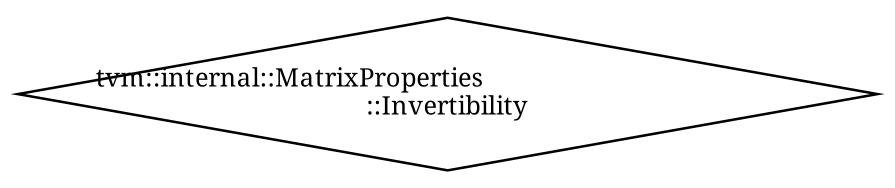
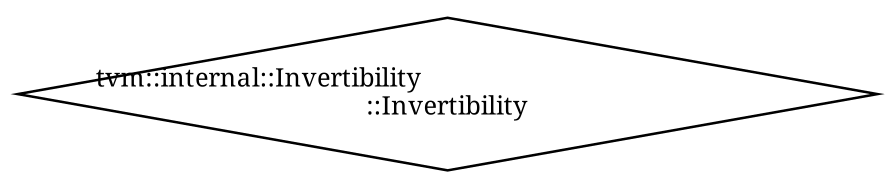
node "tvm::internal::MatrixProperties ::Invertibility": label "tvm::internal::MatrixProperties ::Invertibility" -> "tvm::internal::Invertibility ::Invertibility"
